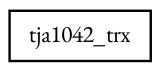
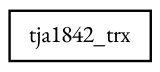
node "tja1042_trx": label "tja1042_trx" -> "tja1842_trx"
